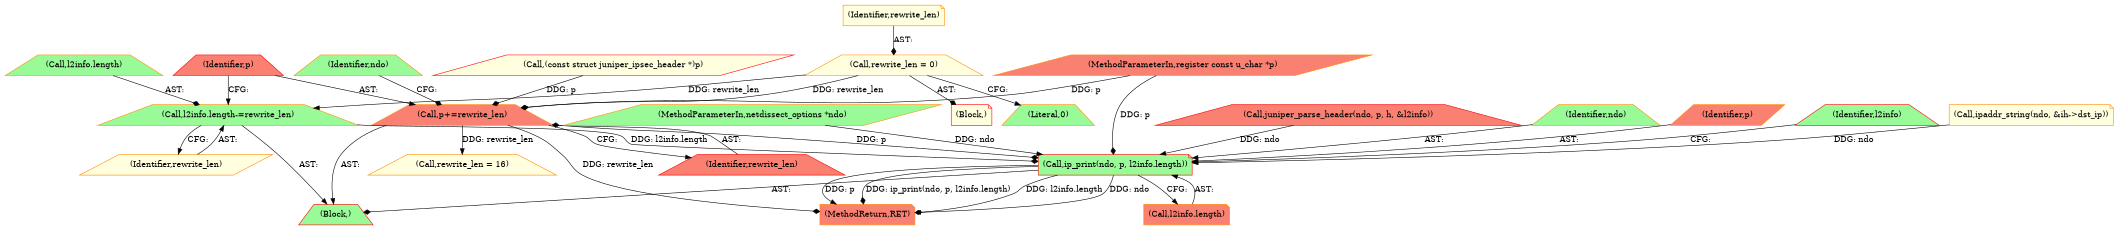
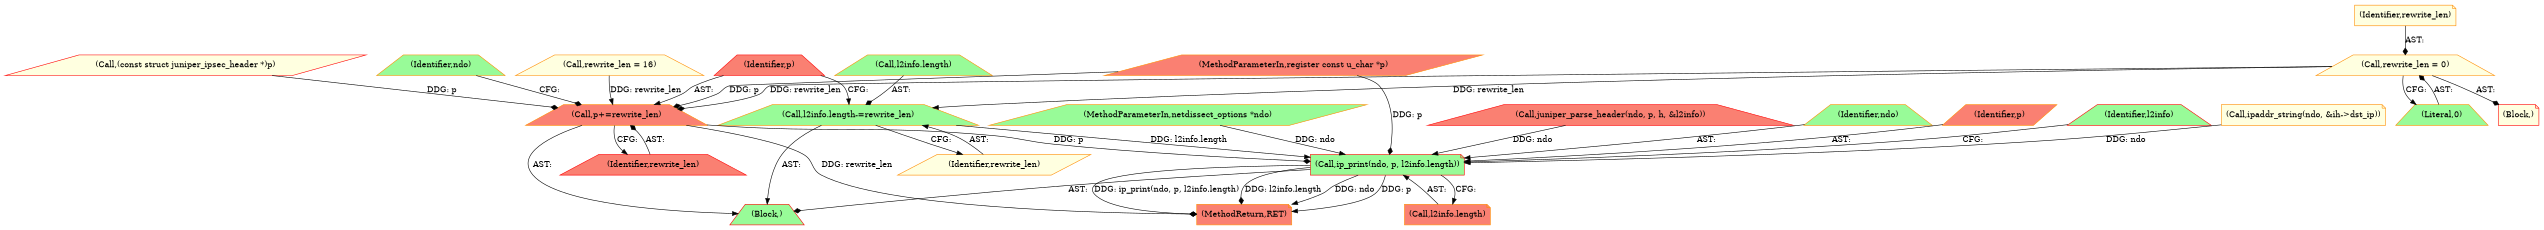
edge "(Literal,0)" -> "(Call,rewrite_len = 0)": added, label "AST:"
edge "(Call,p+=rewrite_len)" -> "(Call,rewrite_len = 16)": reversed
edge "(Call,l2info.length-=rewrite_len)" -> "(Call,ip_print(ndo, p, l2info.length))": arrowhead diamond -> normal
